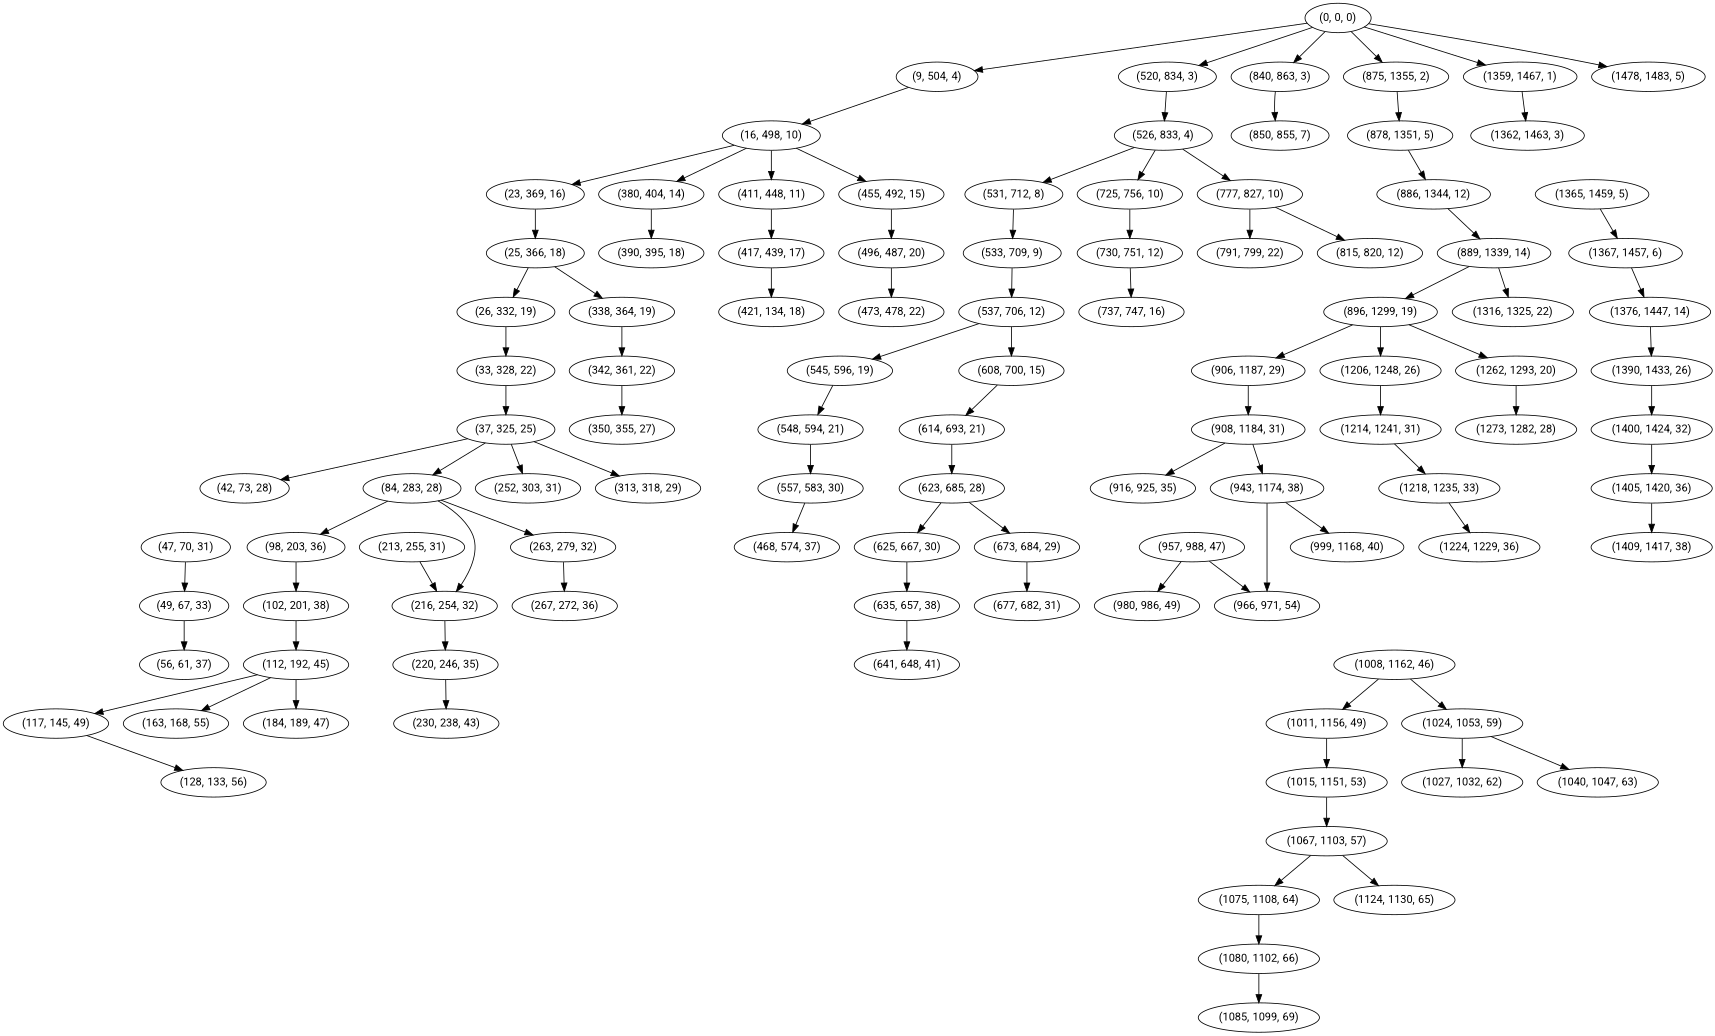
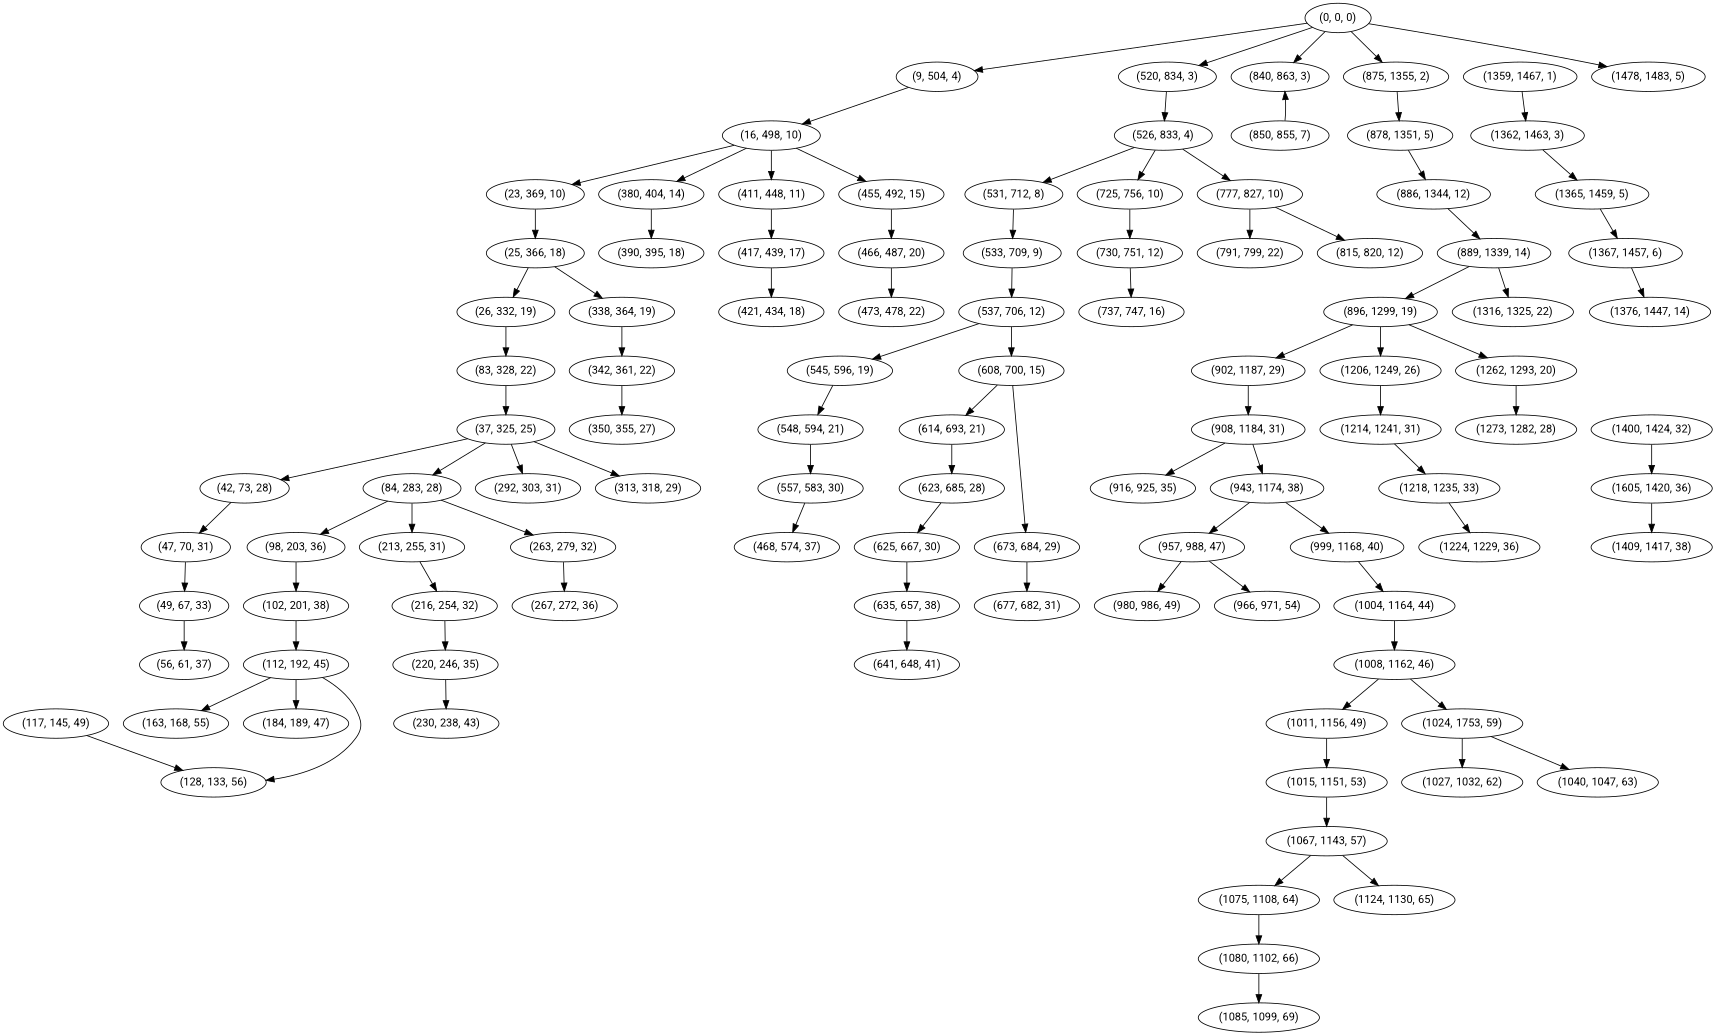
edge "(0, 0, 0)" -> "(1359, 1467, 1)": removed
edge "(840, 863, 3)" -> "(850, 855, 7)": reversed
edge "(1362, 1463, 3)" -> "(1365, 1459, 5)": added
node "(23, 369, 16)": label "(23, 369, 16)" -> "(23, 369, 10)"
node "(496, 487, 20)": label "(496, 487, 20)" -> "(466, 487, 20)"
node "(421, 134, 18)": label "(421, 134, 18)" -> "(421, 434, 18)"
node "(33, 328, 22)": label "(33, 328, 22)" -> "(83, 328, 22)"
node "(906, 1187, 29)": label "(906, 1187, 29)" -> "(902, 1187, 29)"
node "(1206, 1248, 26)": label "(1206, 1248, 26)" -> "(1206, 1249, 26)"
node "(1390, 1433, 26)": removed
node "(252, 303, 31)": label "(252, 303, 31)" -> "(292, 303, 31)"
node "(1405, 1420, 36)": label "(1405, 1420, 36)" -> "(1605, 1420, 36)"
edge "(42, 73, 28)" -> "(47, 70, 31)": added
edge "(623, 685, 28)" -> "(673, 684, 29)": now "(608, 700, 15)" -> "(673, 684, 29)"
edge "(84, 283, 28)" -> "(216, 254, 32)": now "(84, 283, 28)" -> "(213, 255, 31)"
edge "(943, 1174, 38)" -> "(966, 971, 54)": now "(943, 1174, 38)" -> "(957, 988, 47)"
node "(1004, 1164, 44)": added
edge "(112, 192, 45)" -> "(117, 145, 49)": now "(112, 192, 45)" -> "(128, 133, 56)"
node "(1024, 1053, 59)": label "(1024, 1053, 59)" -> "(1024, 1753, 59)"
node "(1067, 1103, 57)": label "(1067, 1103, 57)" -> "(1067, 1143, 57)"
